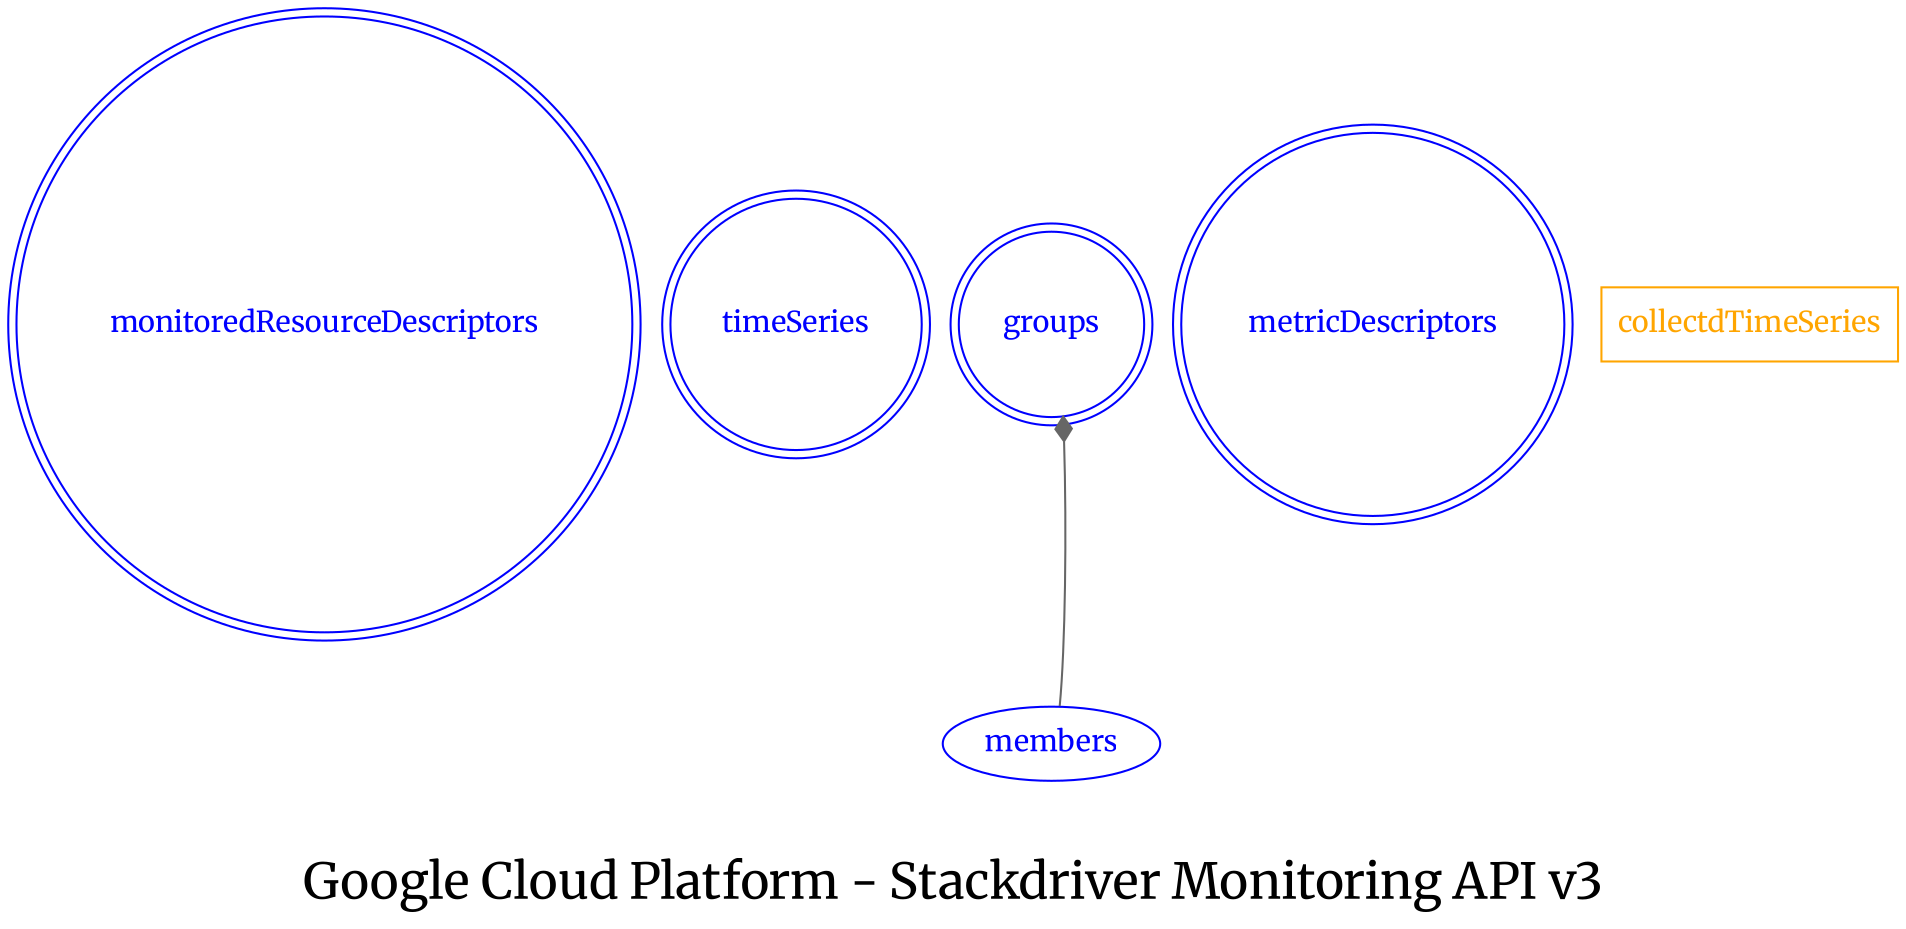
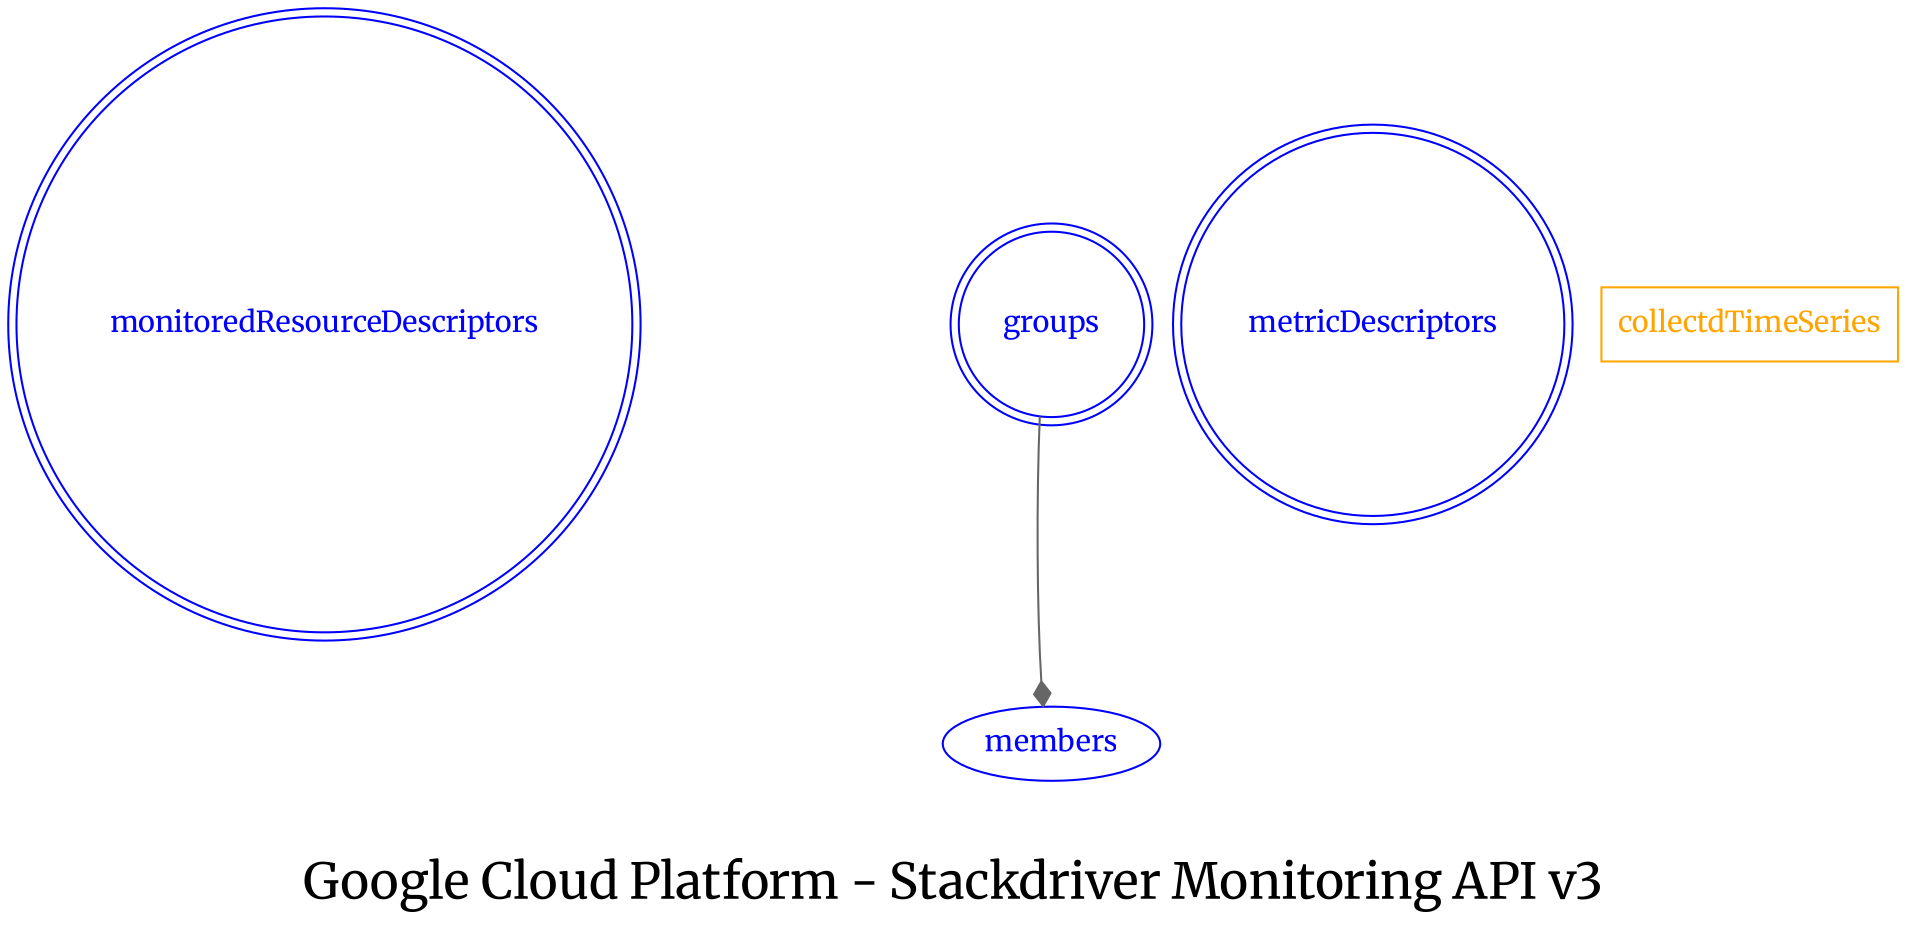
node "timeSeries": removed
edge "members" -> "groups": reversed
